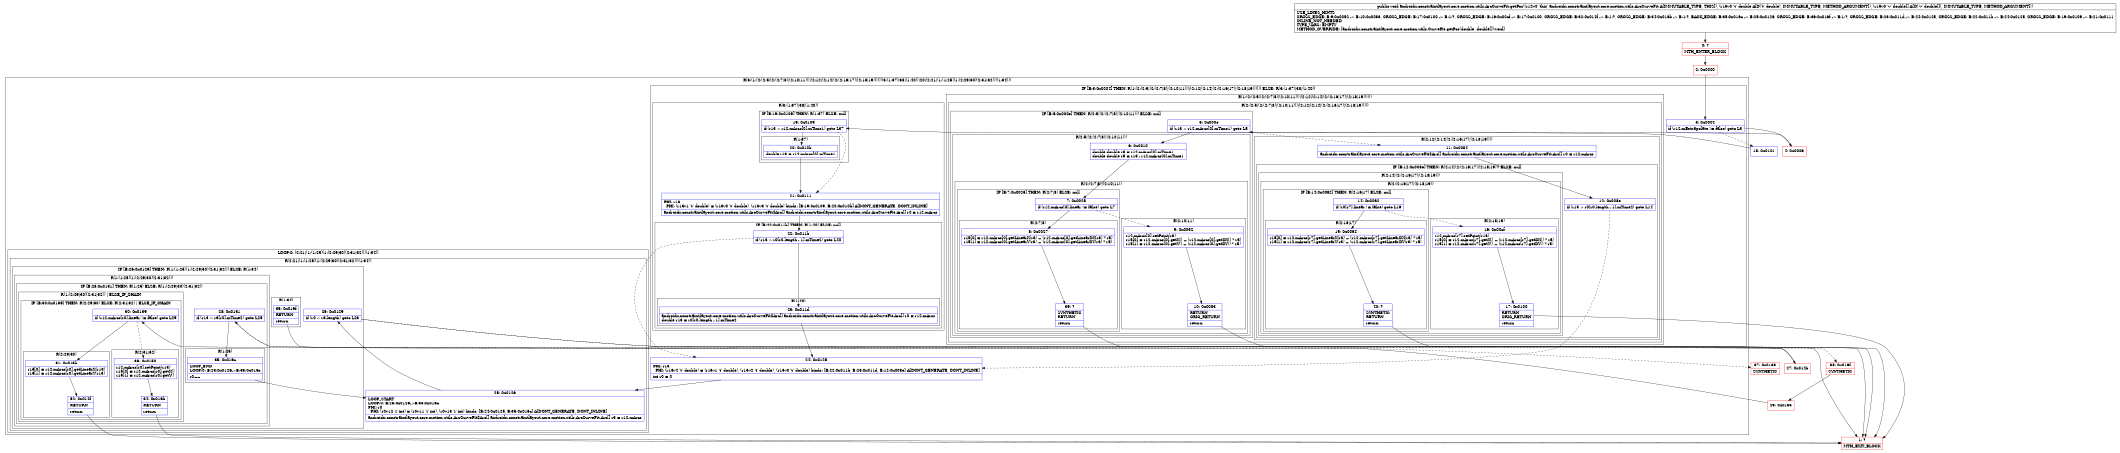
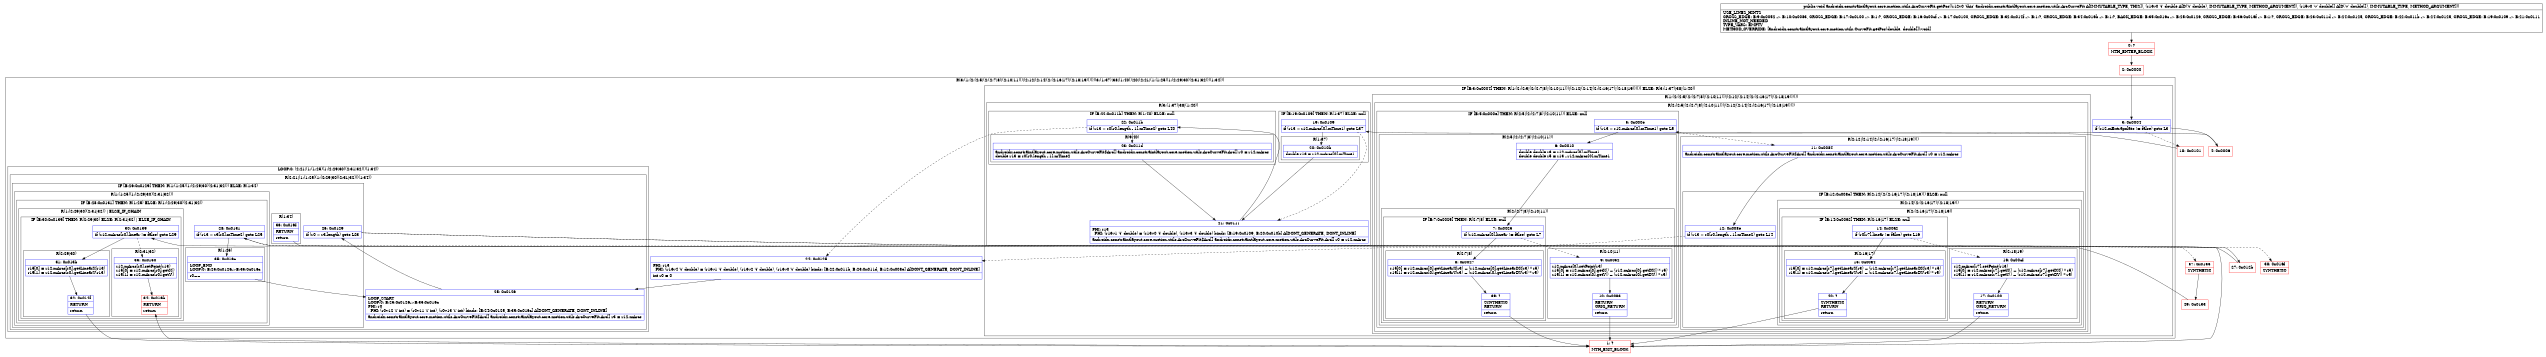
node "18: 0x0101": color blue -> red
cluster "R(1:40)": label "R(1:40)" -> "R(9:40)"
edge "23: 0x011d" -> "24: 0x0125": now "23: 0x011d" -> "21: 0x0111"
edge "38: 0x016f" -> "29: 0x0133": now "37: 0x0133" -> "29: 0x0133"
node "34: 0x016b": color blue -> red
edge "34: 0x016b" -> "1: ?": reversed
